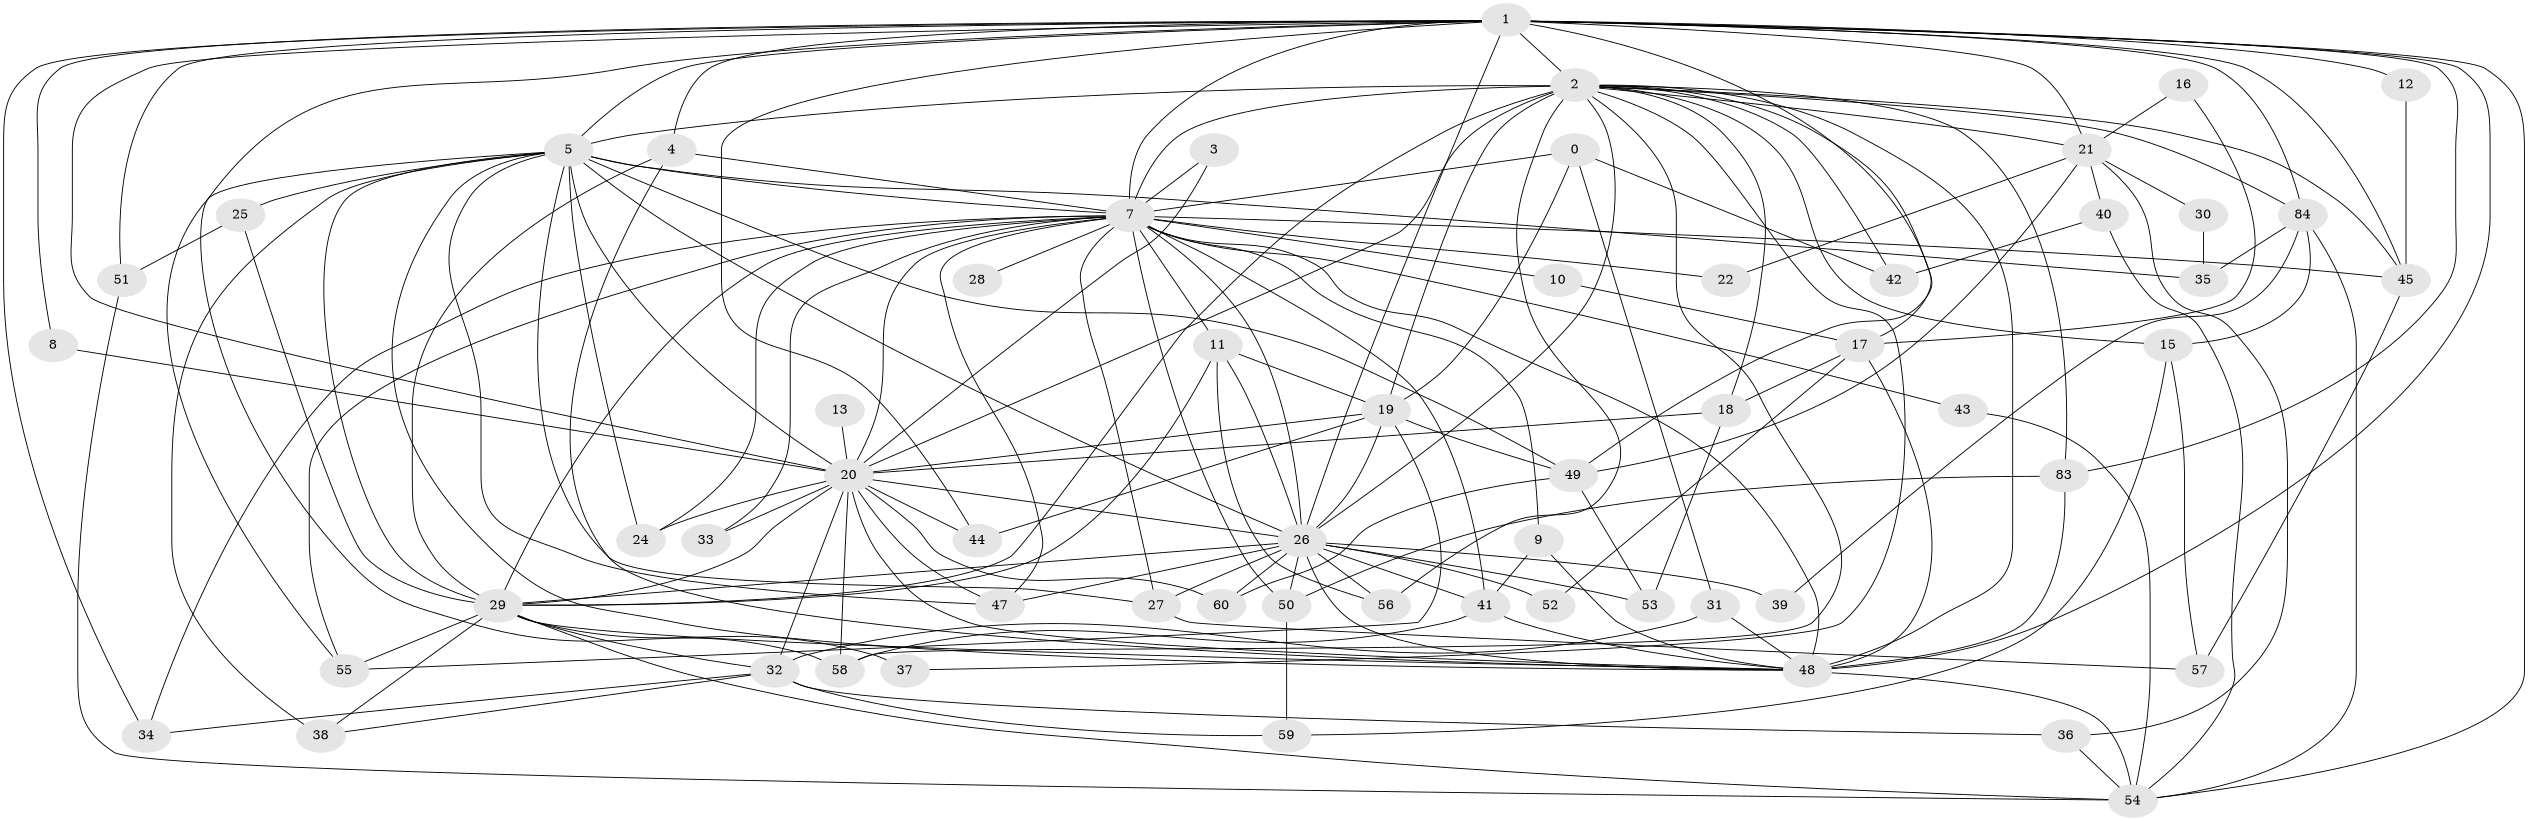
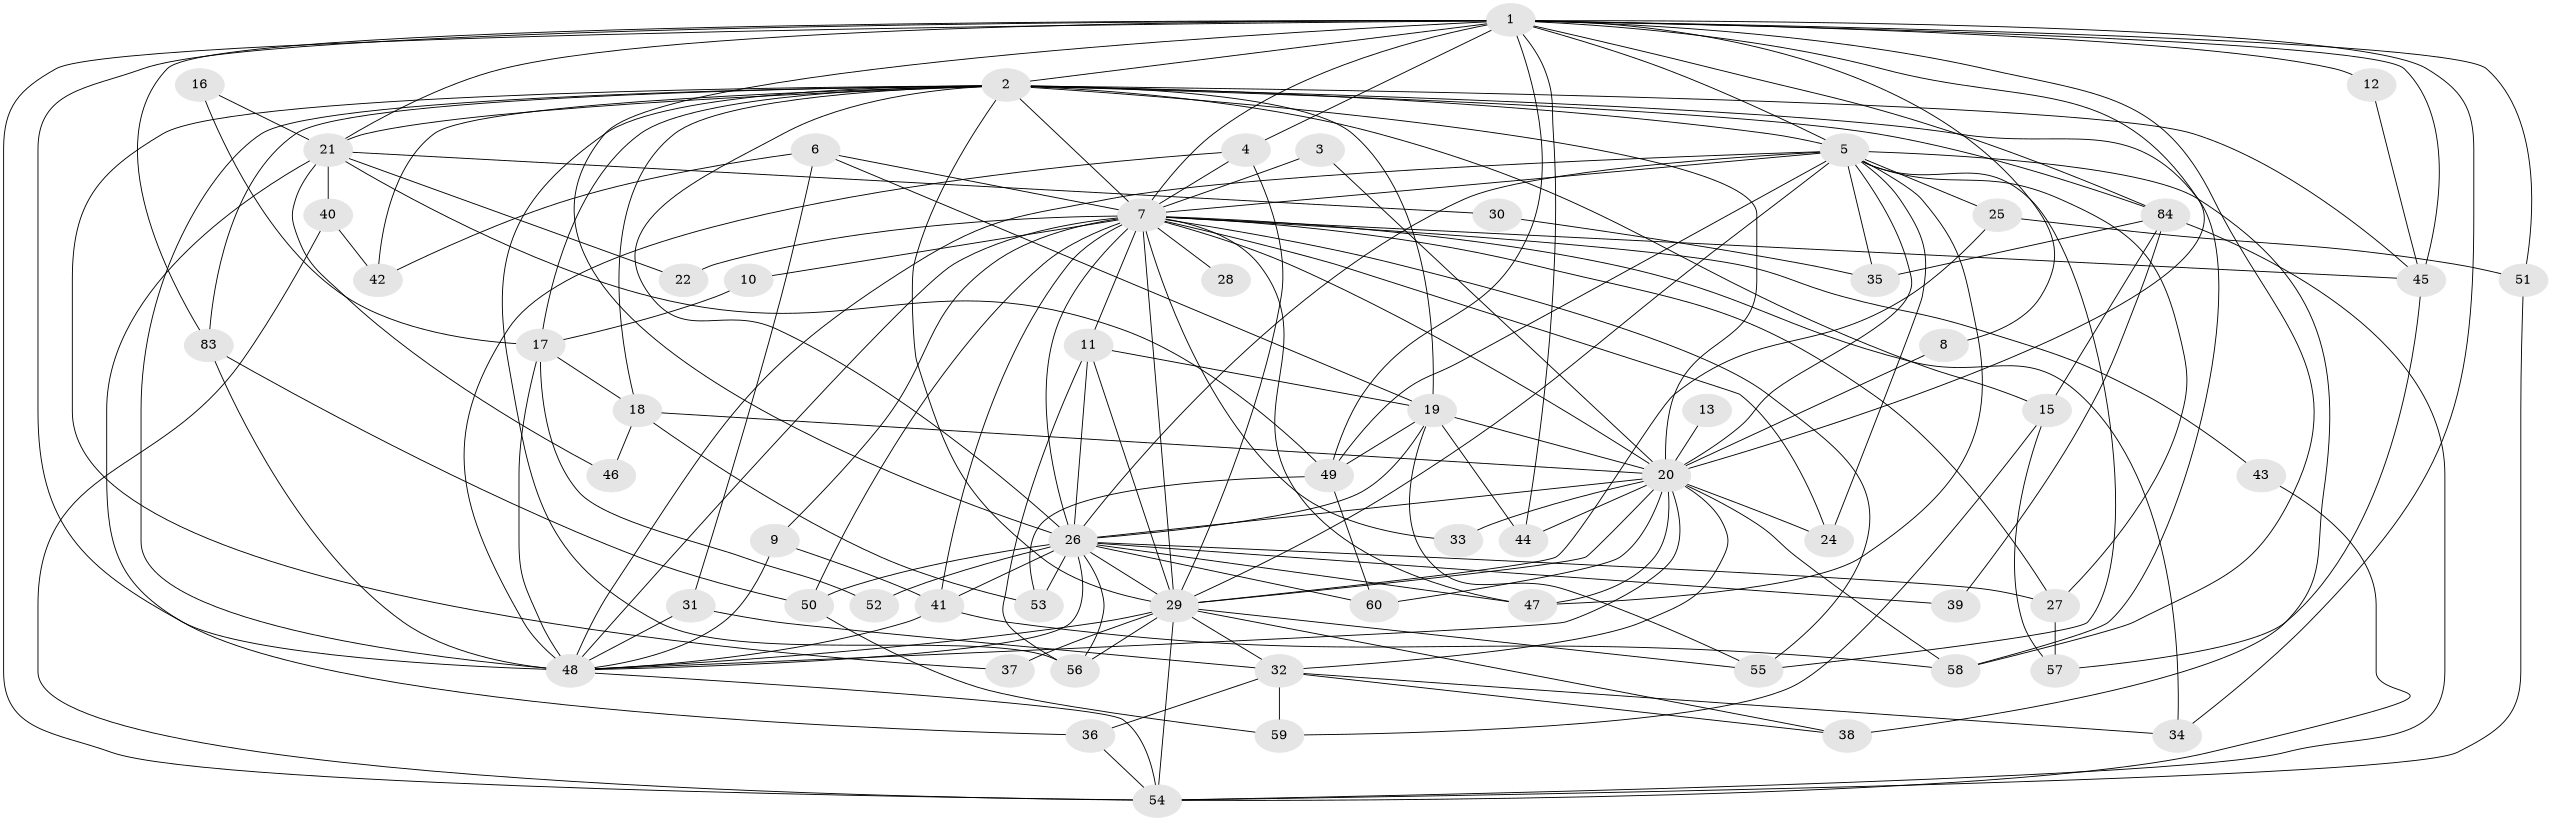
node "0": label "0" -> "6"
node "46": added
edge "29" -- "56": added
